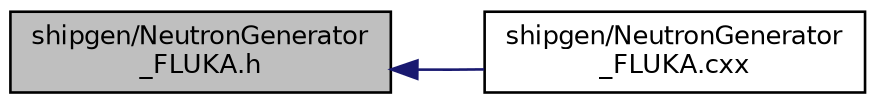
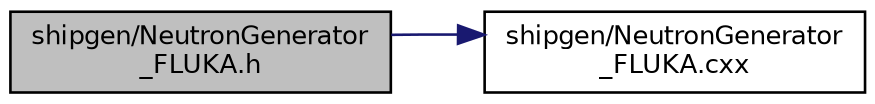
edge "shipgen/NeutronGenerator _FLUKA.cxx" -> "shipgen/NeutronGenerator _FLUKA.h": reversed
